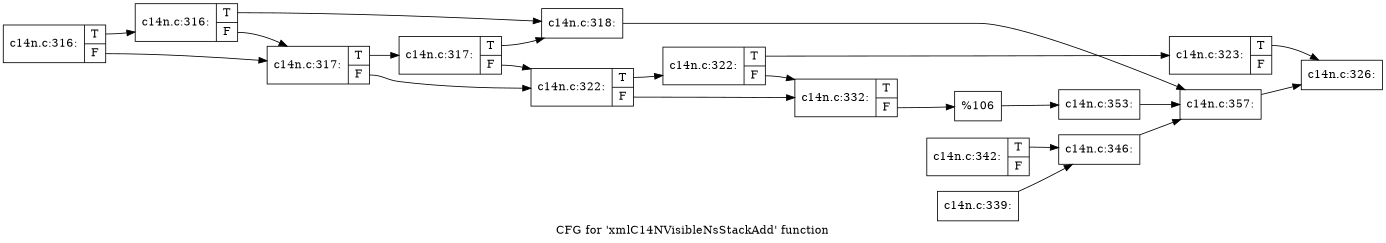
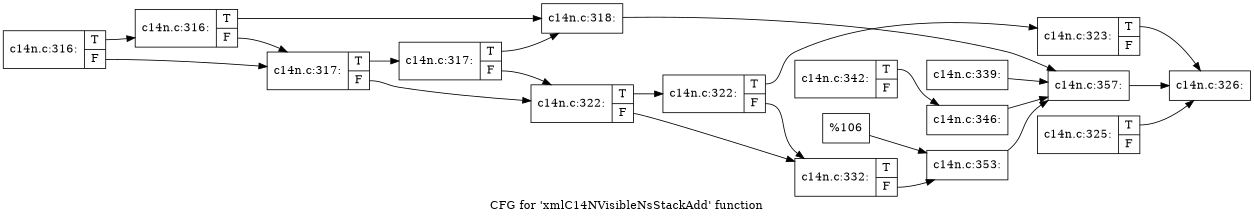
edge "c14n.c:332:" -> "%106": now "c14n.c:332:" -> "c14n.c:353:"
node "c14n.c:325:": added
edge "c14n.c:339:" -> "c14n.c:346:": now "c14n.c:339:" -> "c14n.c:357:"
